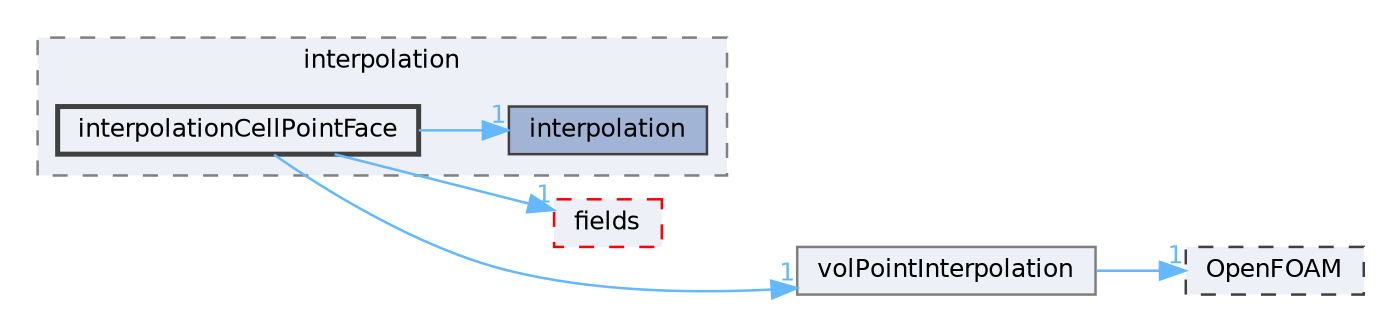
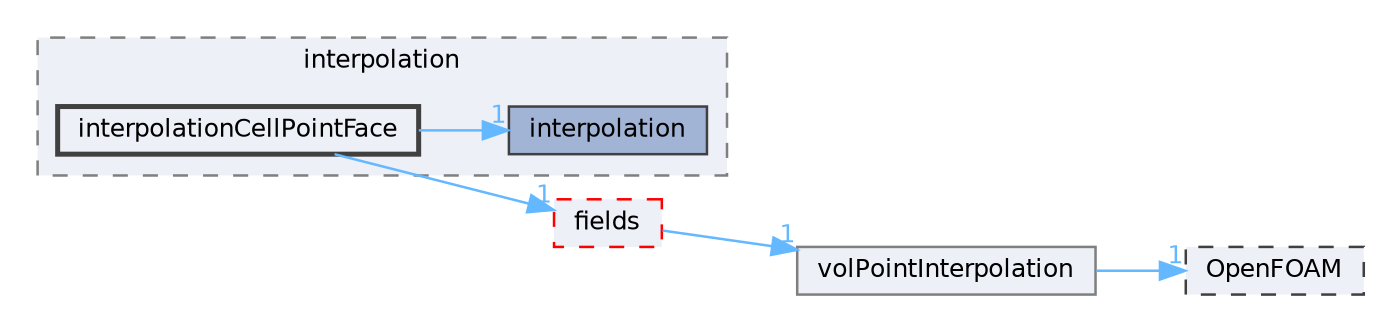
edge "interpolationCellPointFace" -> "volPointInterpolation": now "fields" -> "volPointInterpolation"
